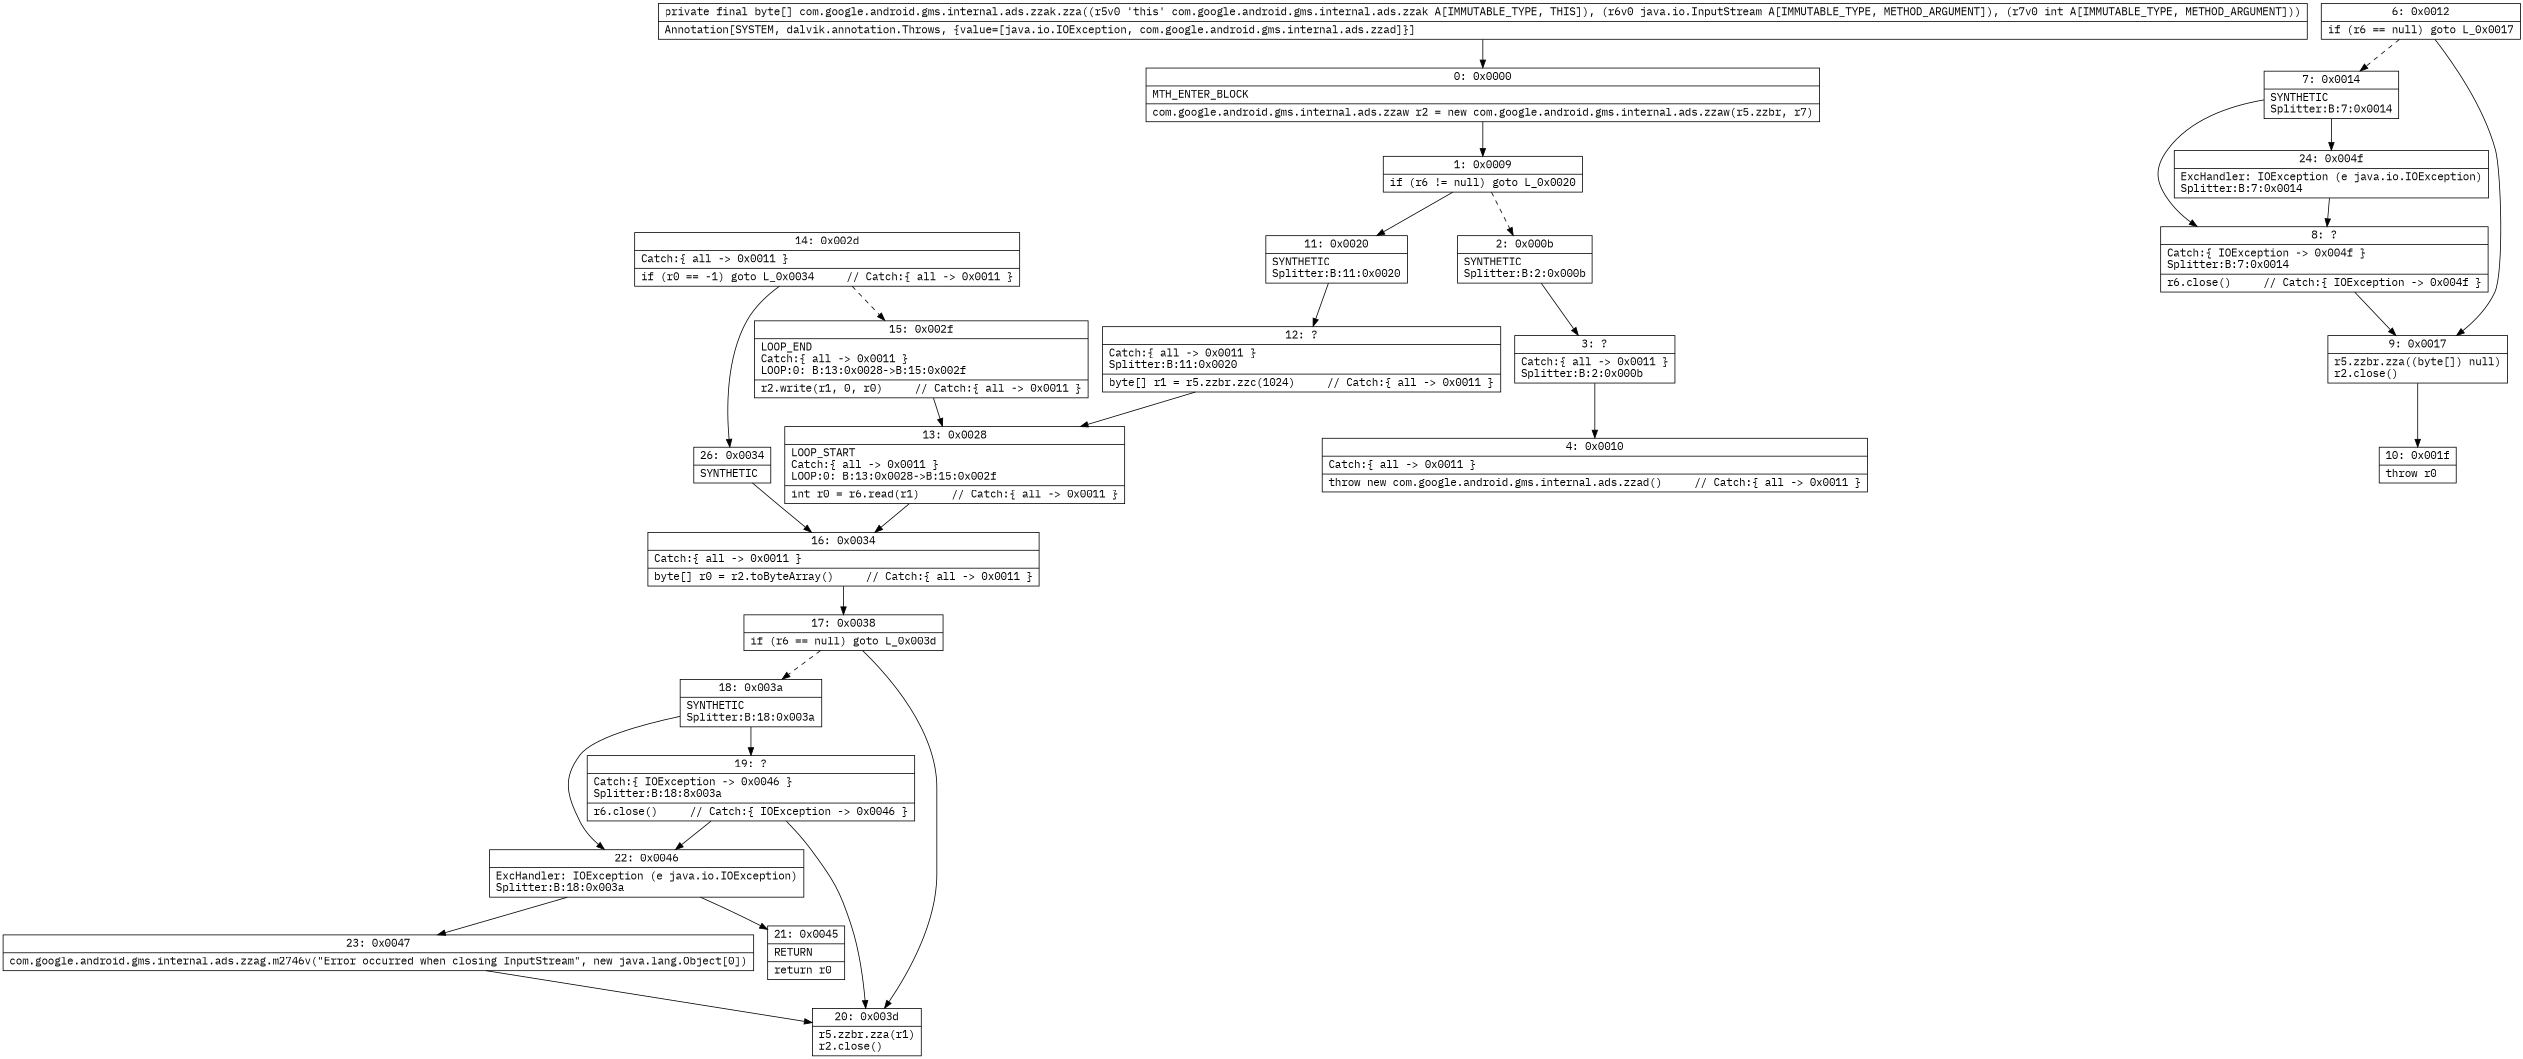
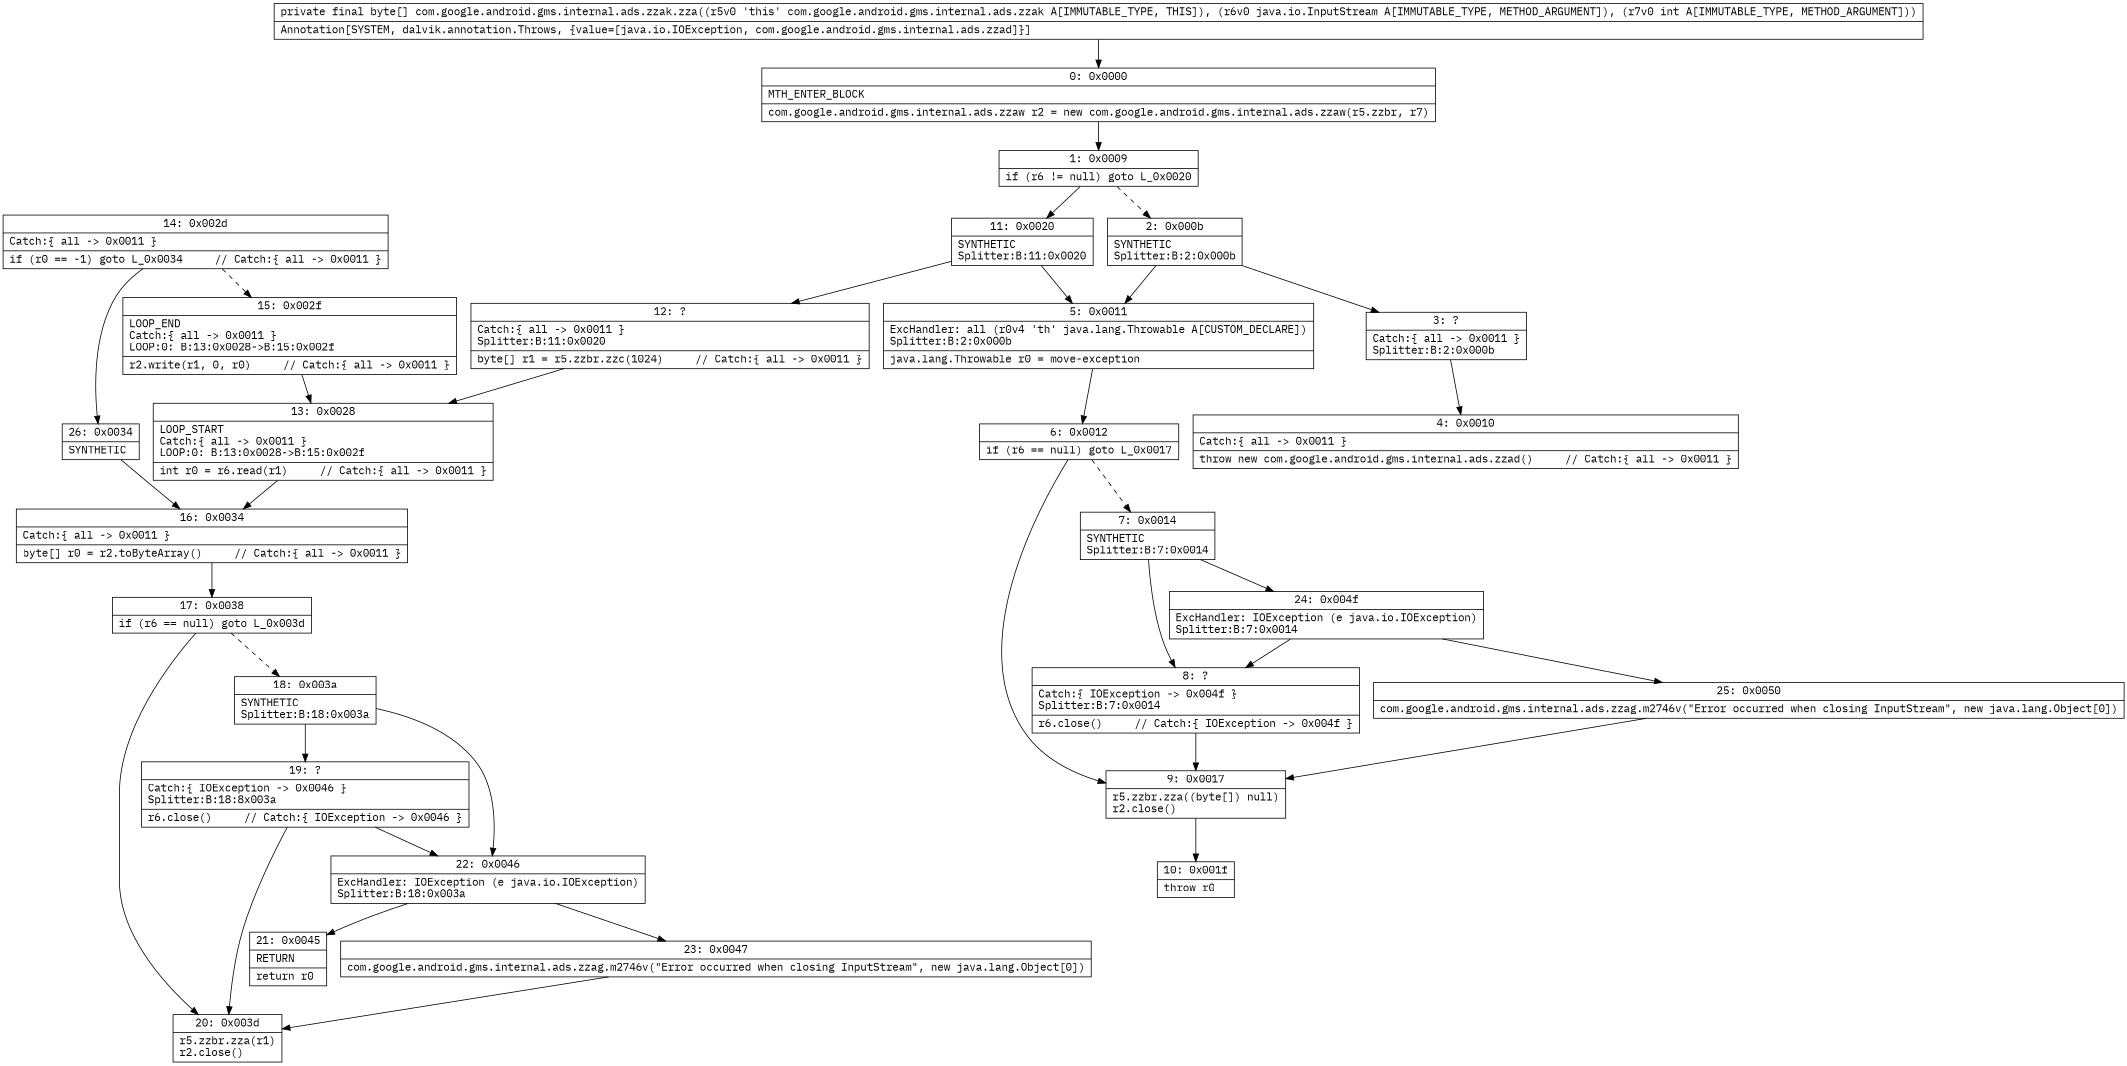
node "5: 0x0011": added
node "25: 0x0050": added
